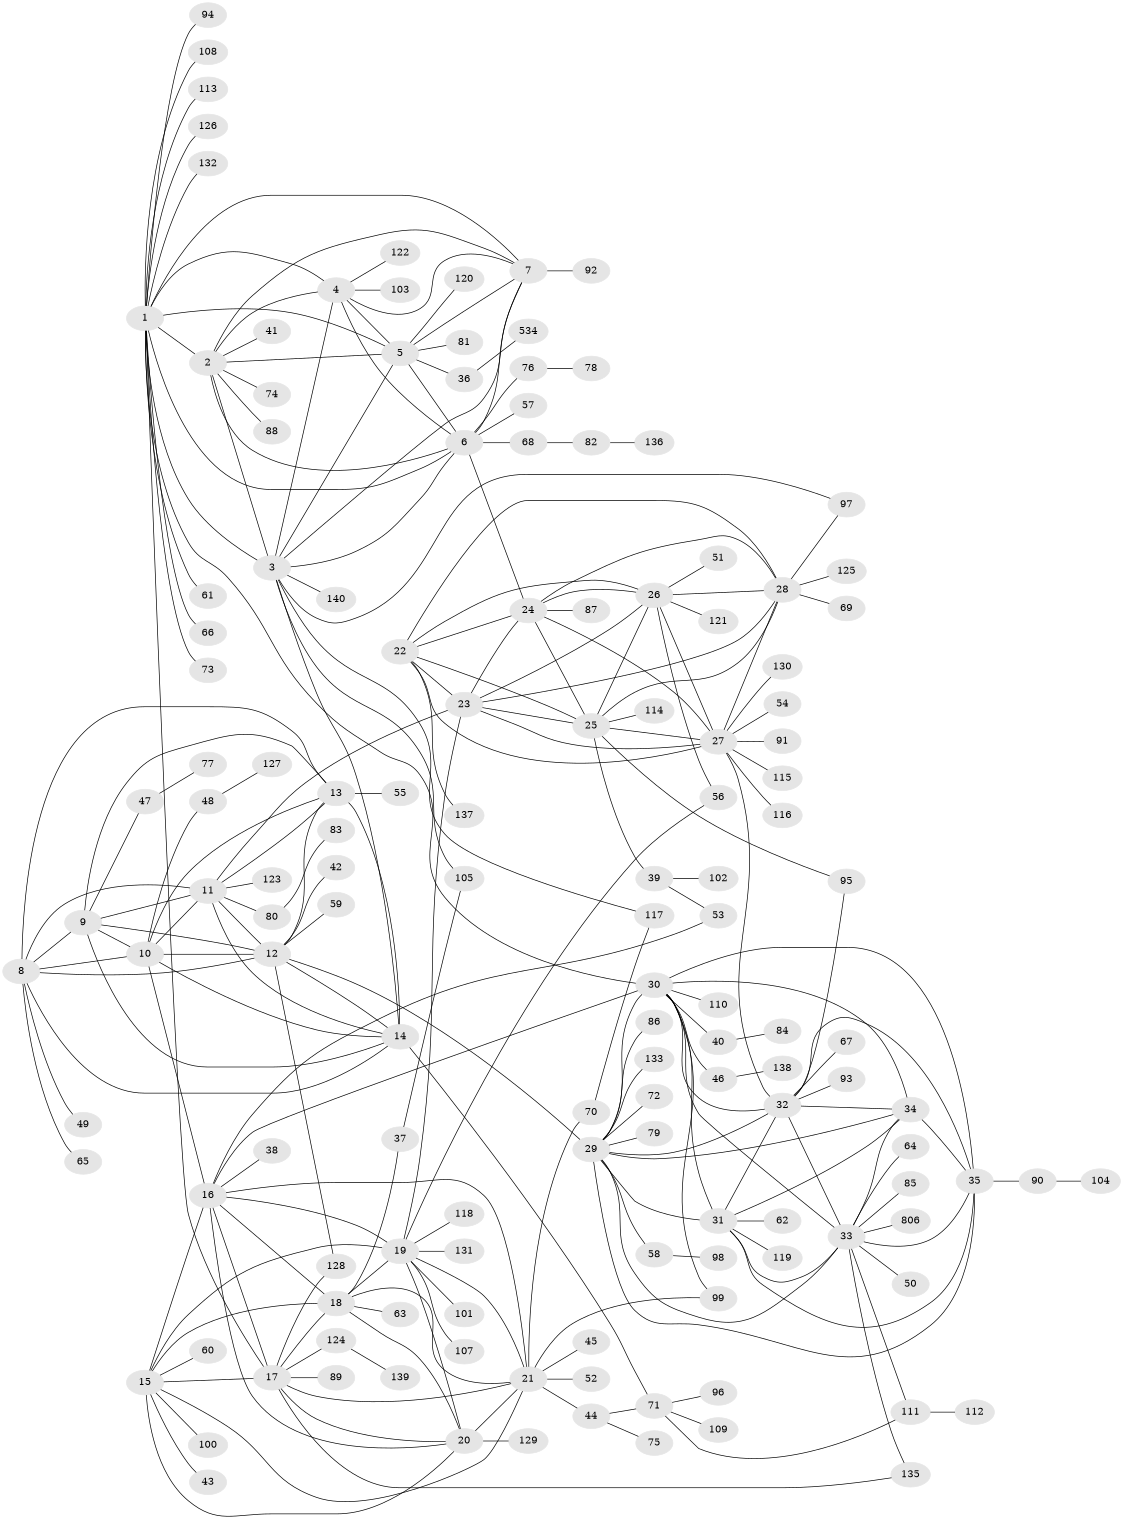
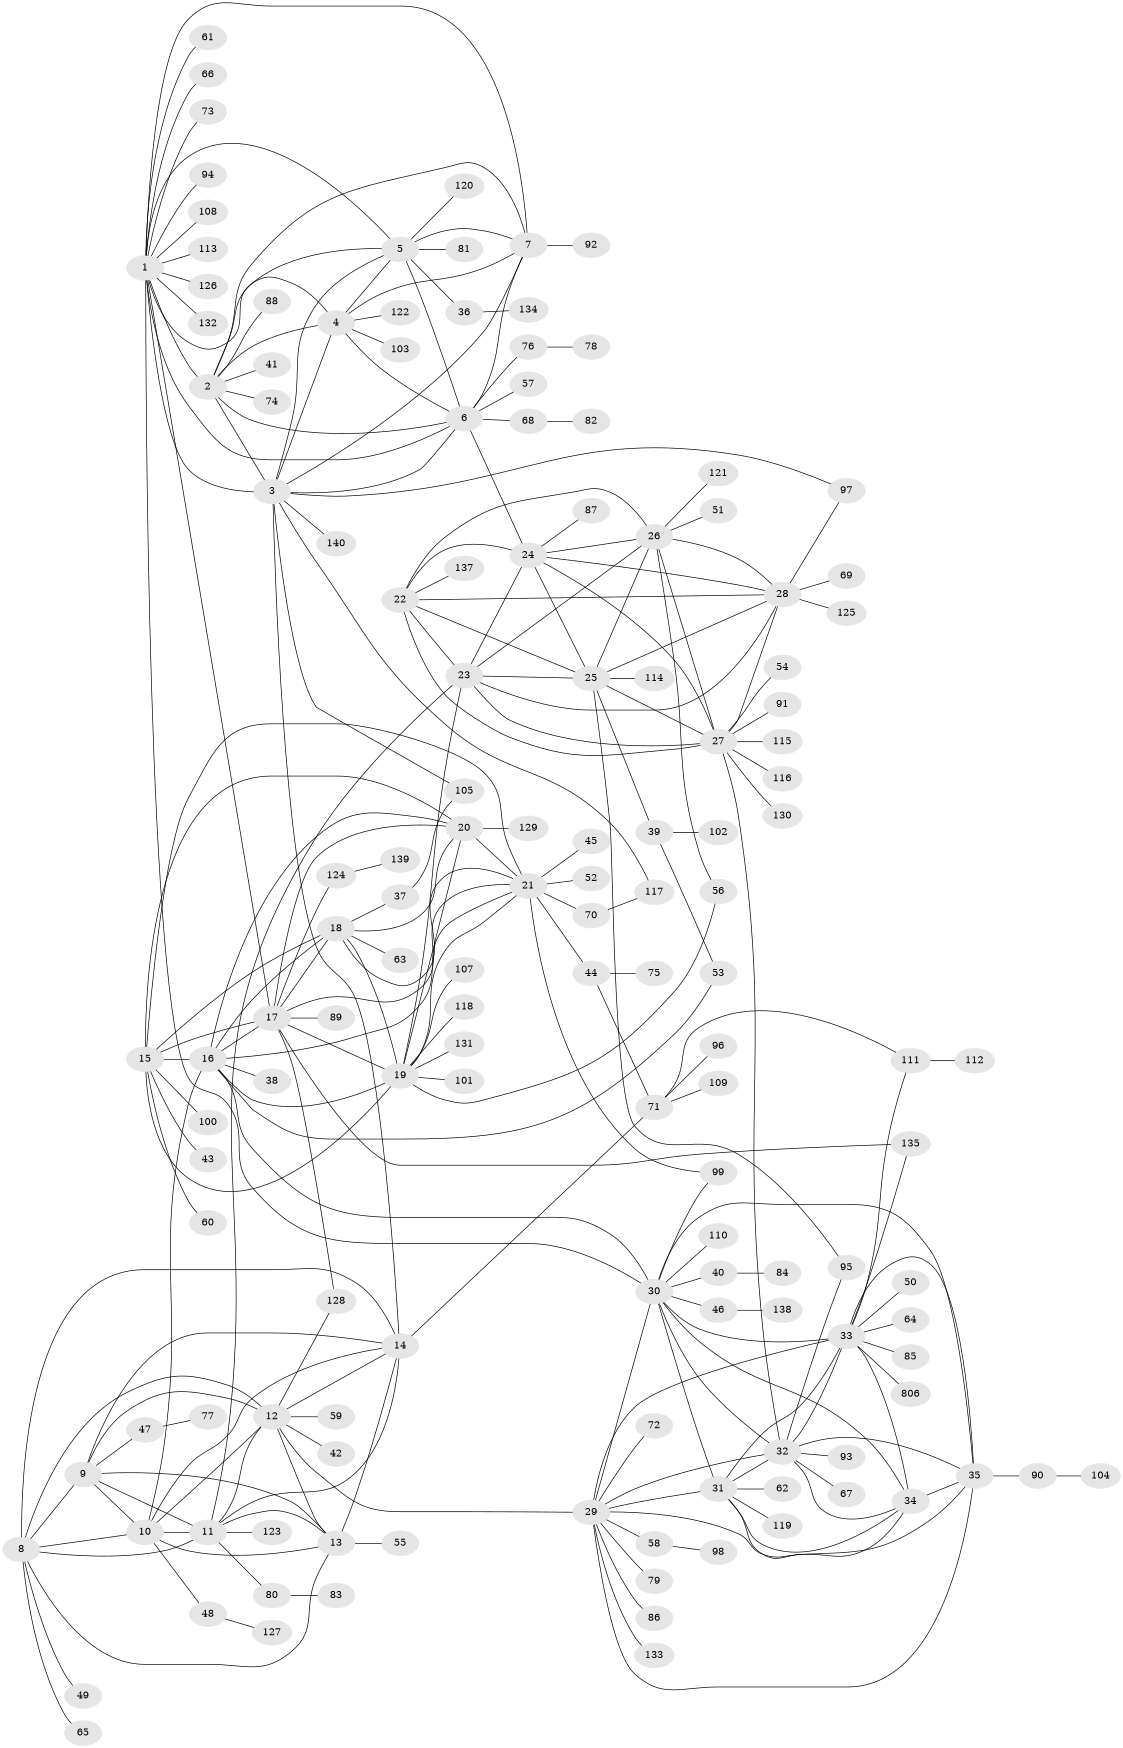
node "534": label "534" -> "134"
node "136": removed
edge "17" -- "19": added
